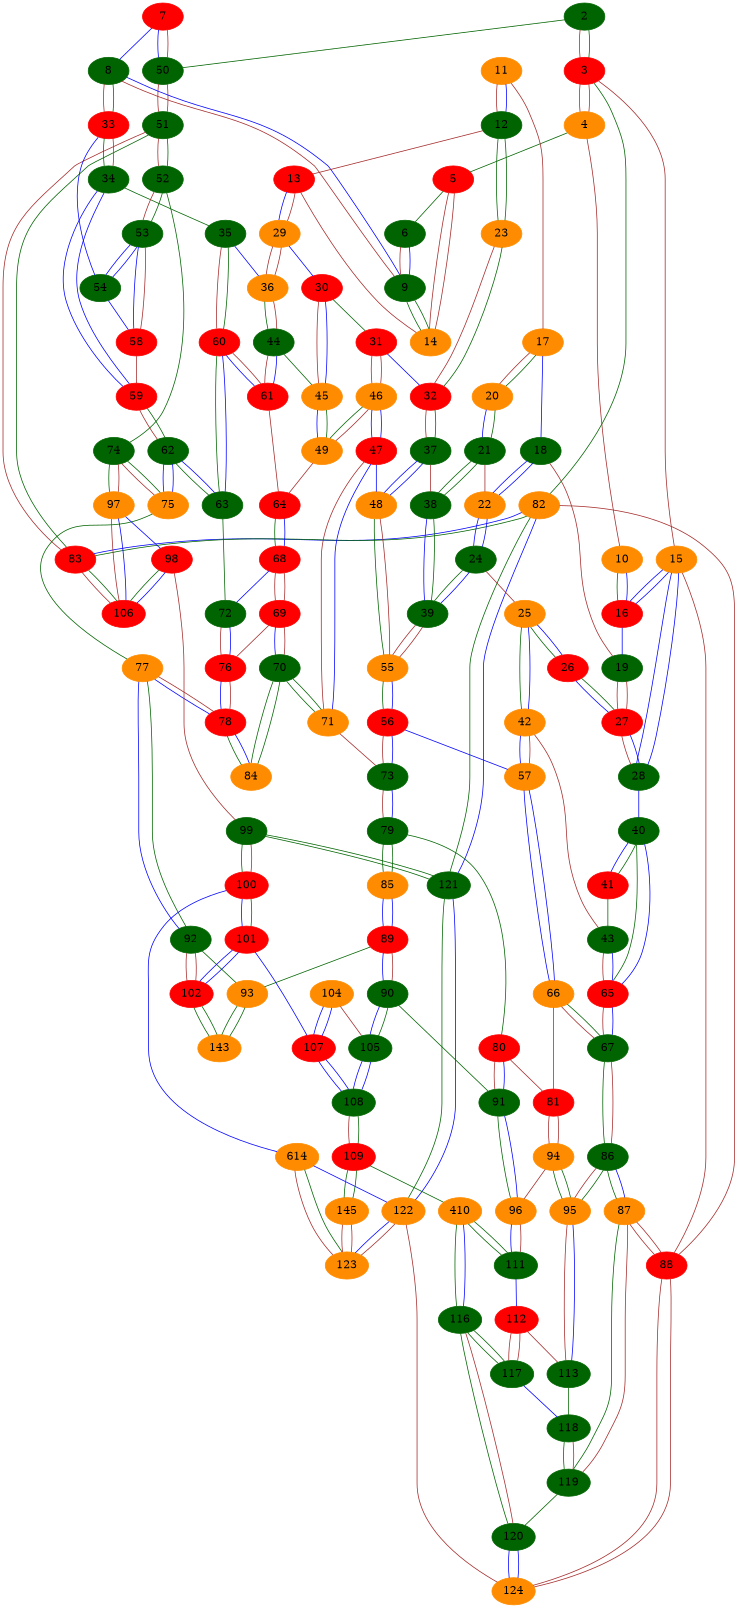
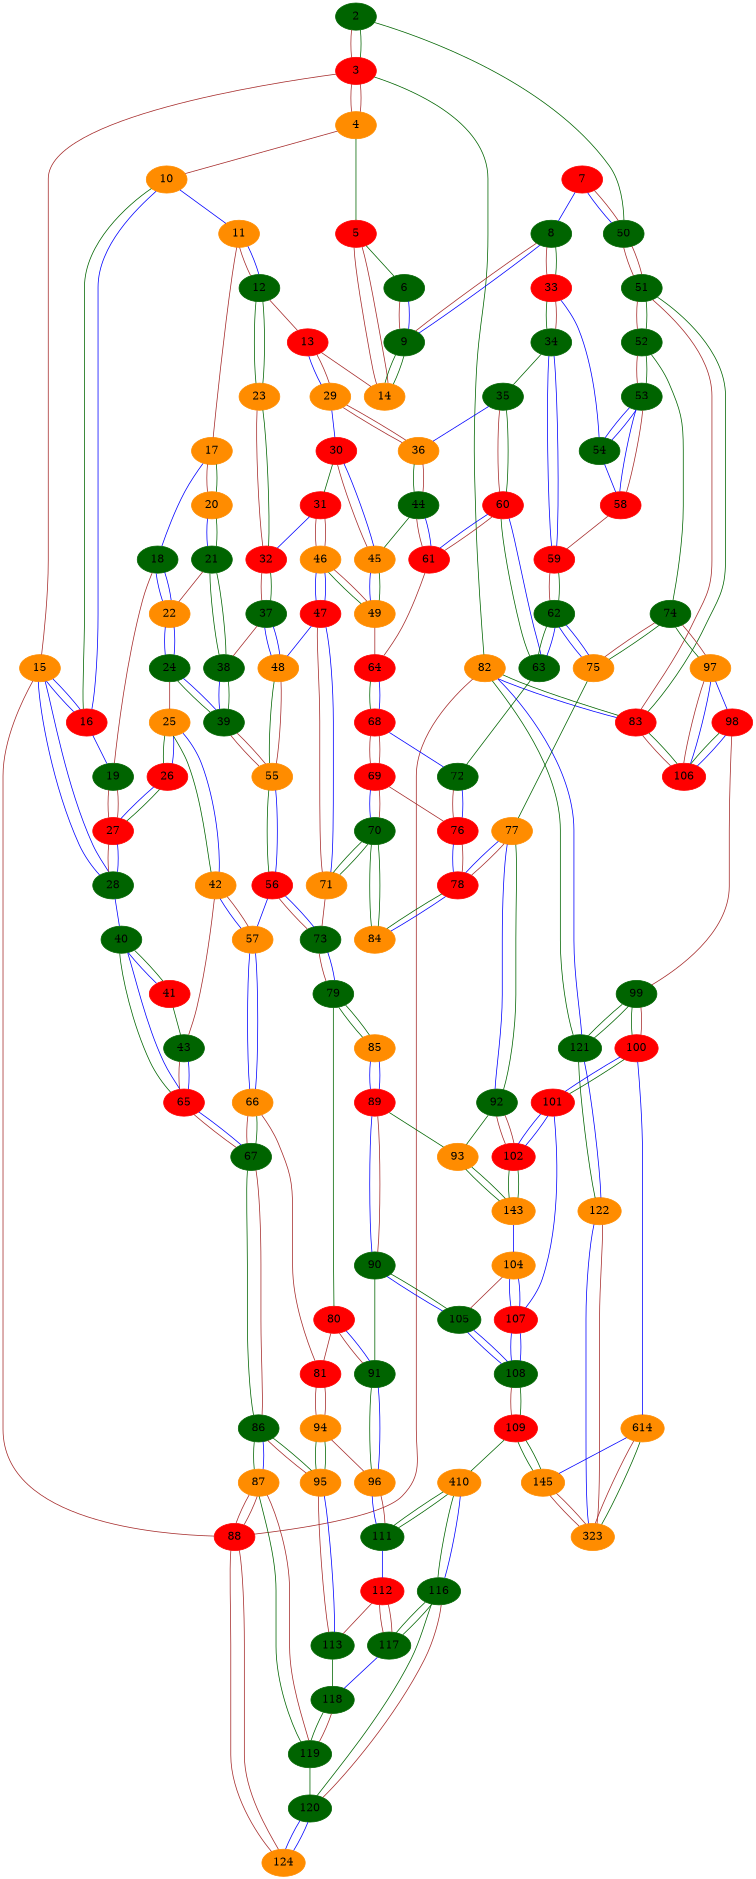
edge "10" -- "11": added
edge "614" -- "122": now "614" -- "145"
edge "143" -- "104": added
node "123": label "123" -> "323"
edge "122" -- "124": removed
